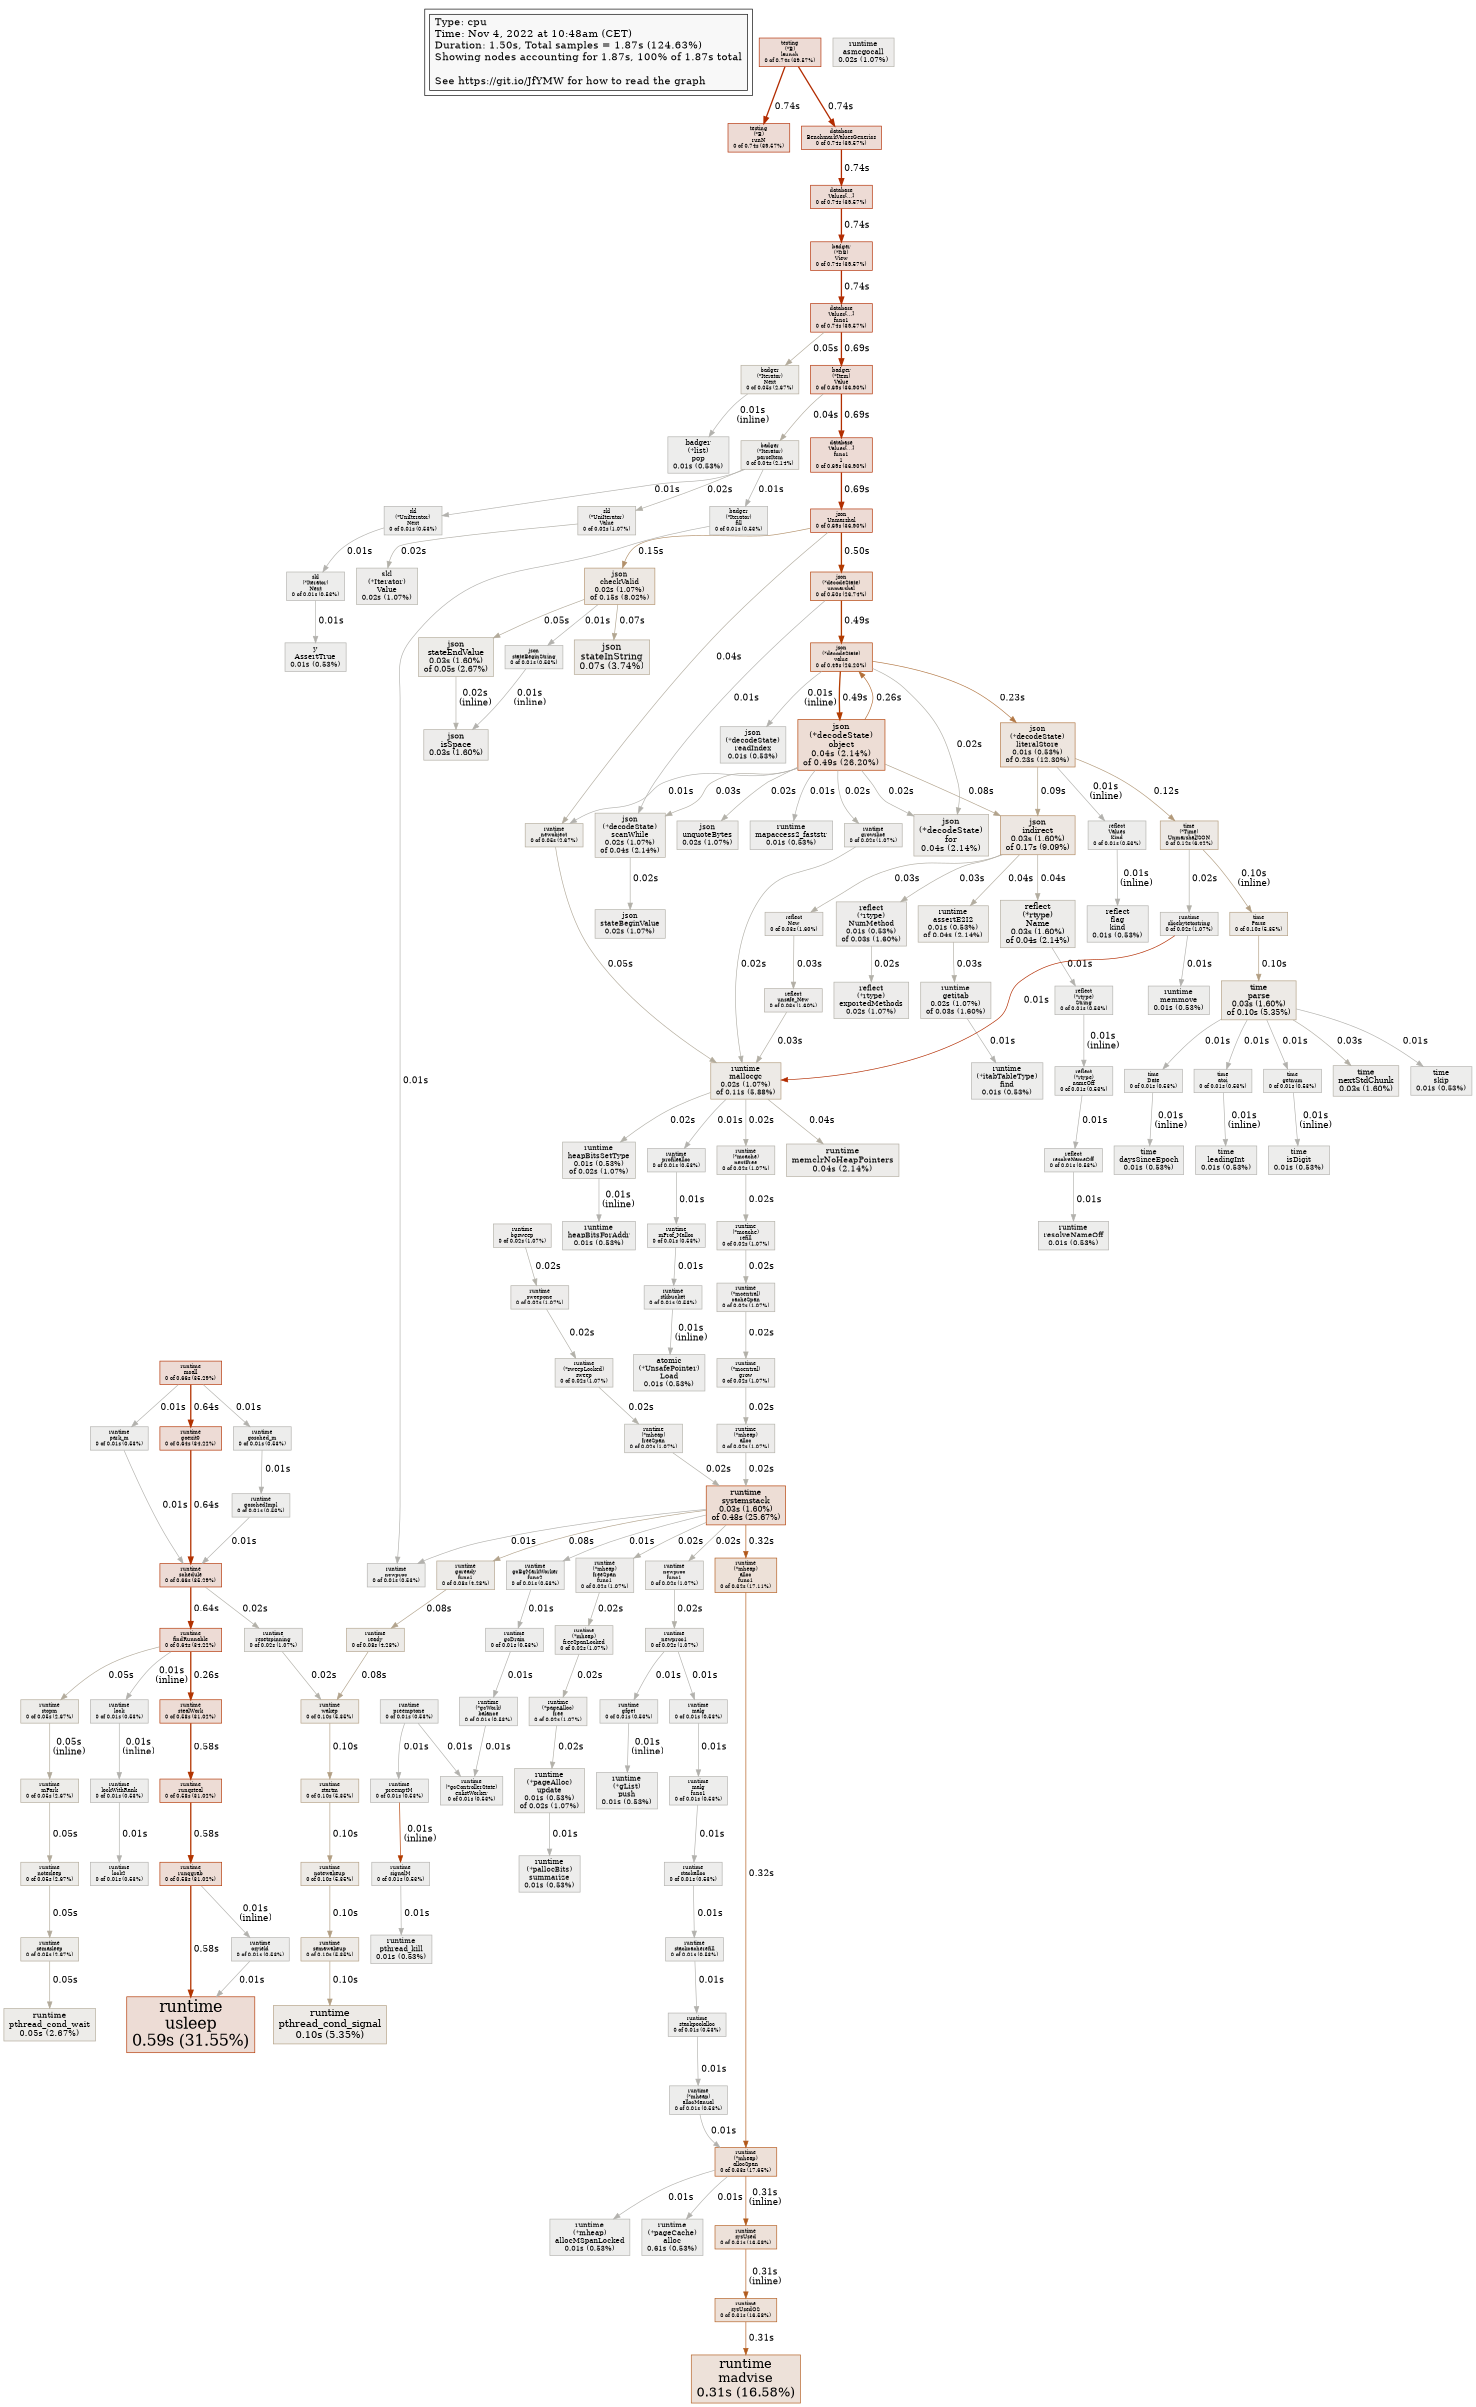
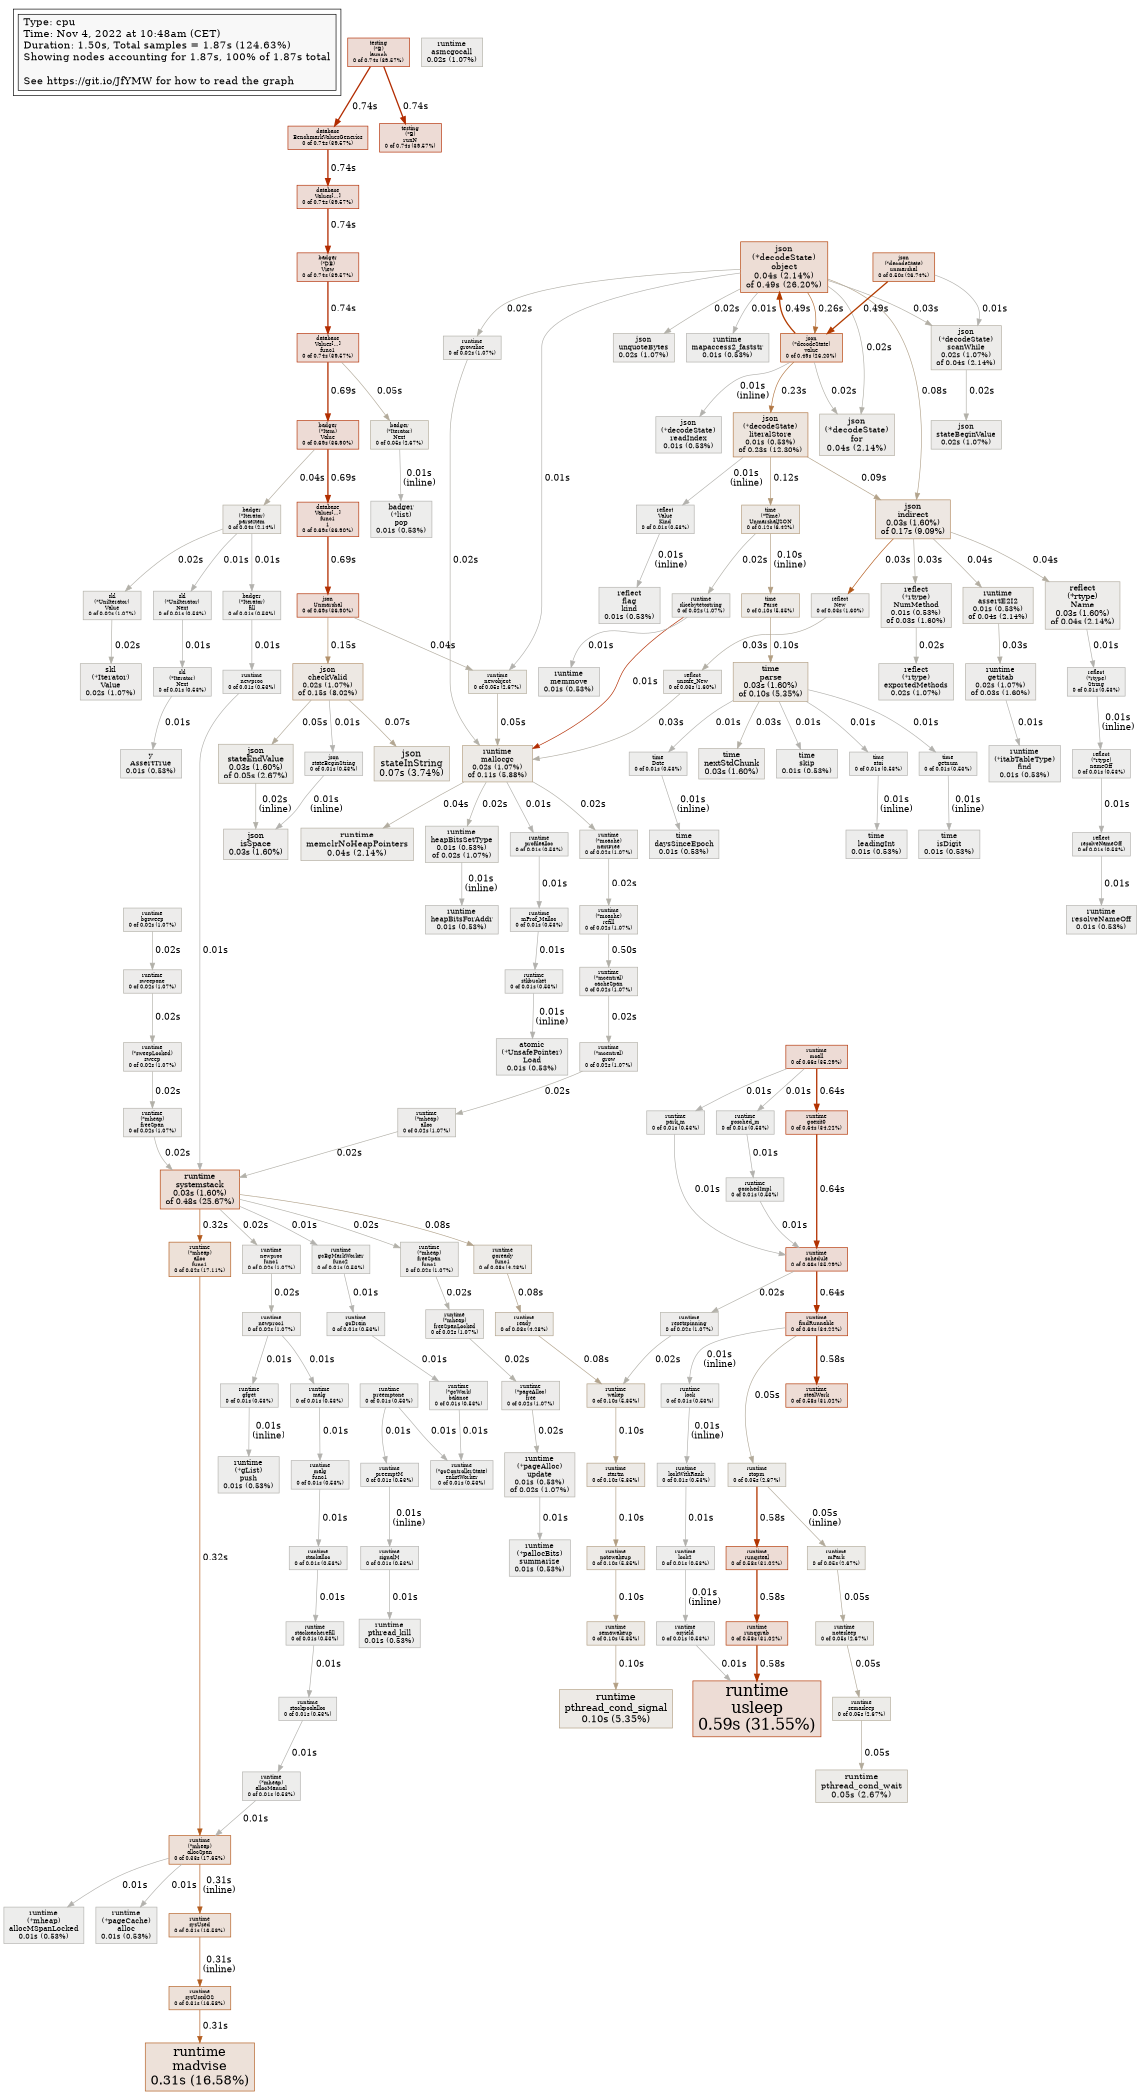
edge "json Unmarshal 0 of 0.69s (36.90%)" -> "json (*decodeState) unmarshal 0 of 0.50s (26.74%)": removed, label "0.50s"
node "reflect Values Kind 0 of 0.01s (0.53%)": label "reflect Values Kind 0 of 0.01s (0.53%)" -> "reflect Value Kind 0 of 0.01s (0.53%)"
edge "json indirect 0.03s (1.60%) of 0.17s (9.09%)" -> "reflect New 0 of 0.03s (1.60%)": color #b2aea4 -> #b25819
edge "runtime (*mcache) refill 0 of 0.02s (1.07%)" -> "runtime (*mcentral) cacheSpan 0 of 0.02s (1.07%)": label " 0.02s" -> " 0.50s"
edge "runtime systemstack 0.03s (1.60%) of 0.48s (25.67%)" -> "runtime newproc 0 of 0.01s (0.53%)": reversed
edge "runtime findRunnable 0 of 0.64s (34.22%)" -> "runtime stealWork 0 of 0.58s (31.02%)": label " 0.26s" -> " 0.58s"
edge "runtime stealWork 0 of 0.58s (31.02%)" -> "runtime runqsteal 0 of 0.58s (31.02%)": now "runtime stopm 0 of 0.05s (2.67%)" -> "runtime runqsteal 0 of 0.58s (31.02%)"
edge "runtime preemptM 0 of 0.01s (0.53%)" -> "runtime signalM 0 of 0.01s (0.53%)": color #b23b00 -> #b2b1ad
edge "runtime runqgrab 0 of 0.58s (31.02%)" -> "runtime osyield 0 of 0.01s (0.53%)": now "runtime lock2 0 of 0.01s (0.53%)" -> "runtime osyield 0 of 0.01s (0.53%)"
node "runtime (*pageCache) alloc 0.61s (0.53%)": label "runtime (*pageCache) alloc 0.61s (0.53%)" -> "runtime (*pageCache) alloc 0.01s (0.53%)"
